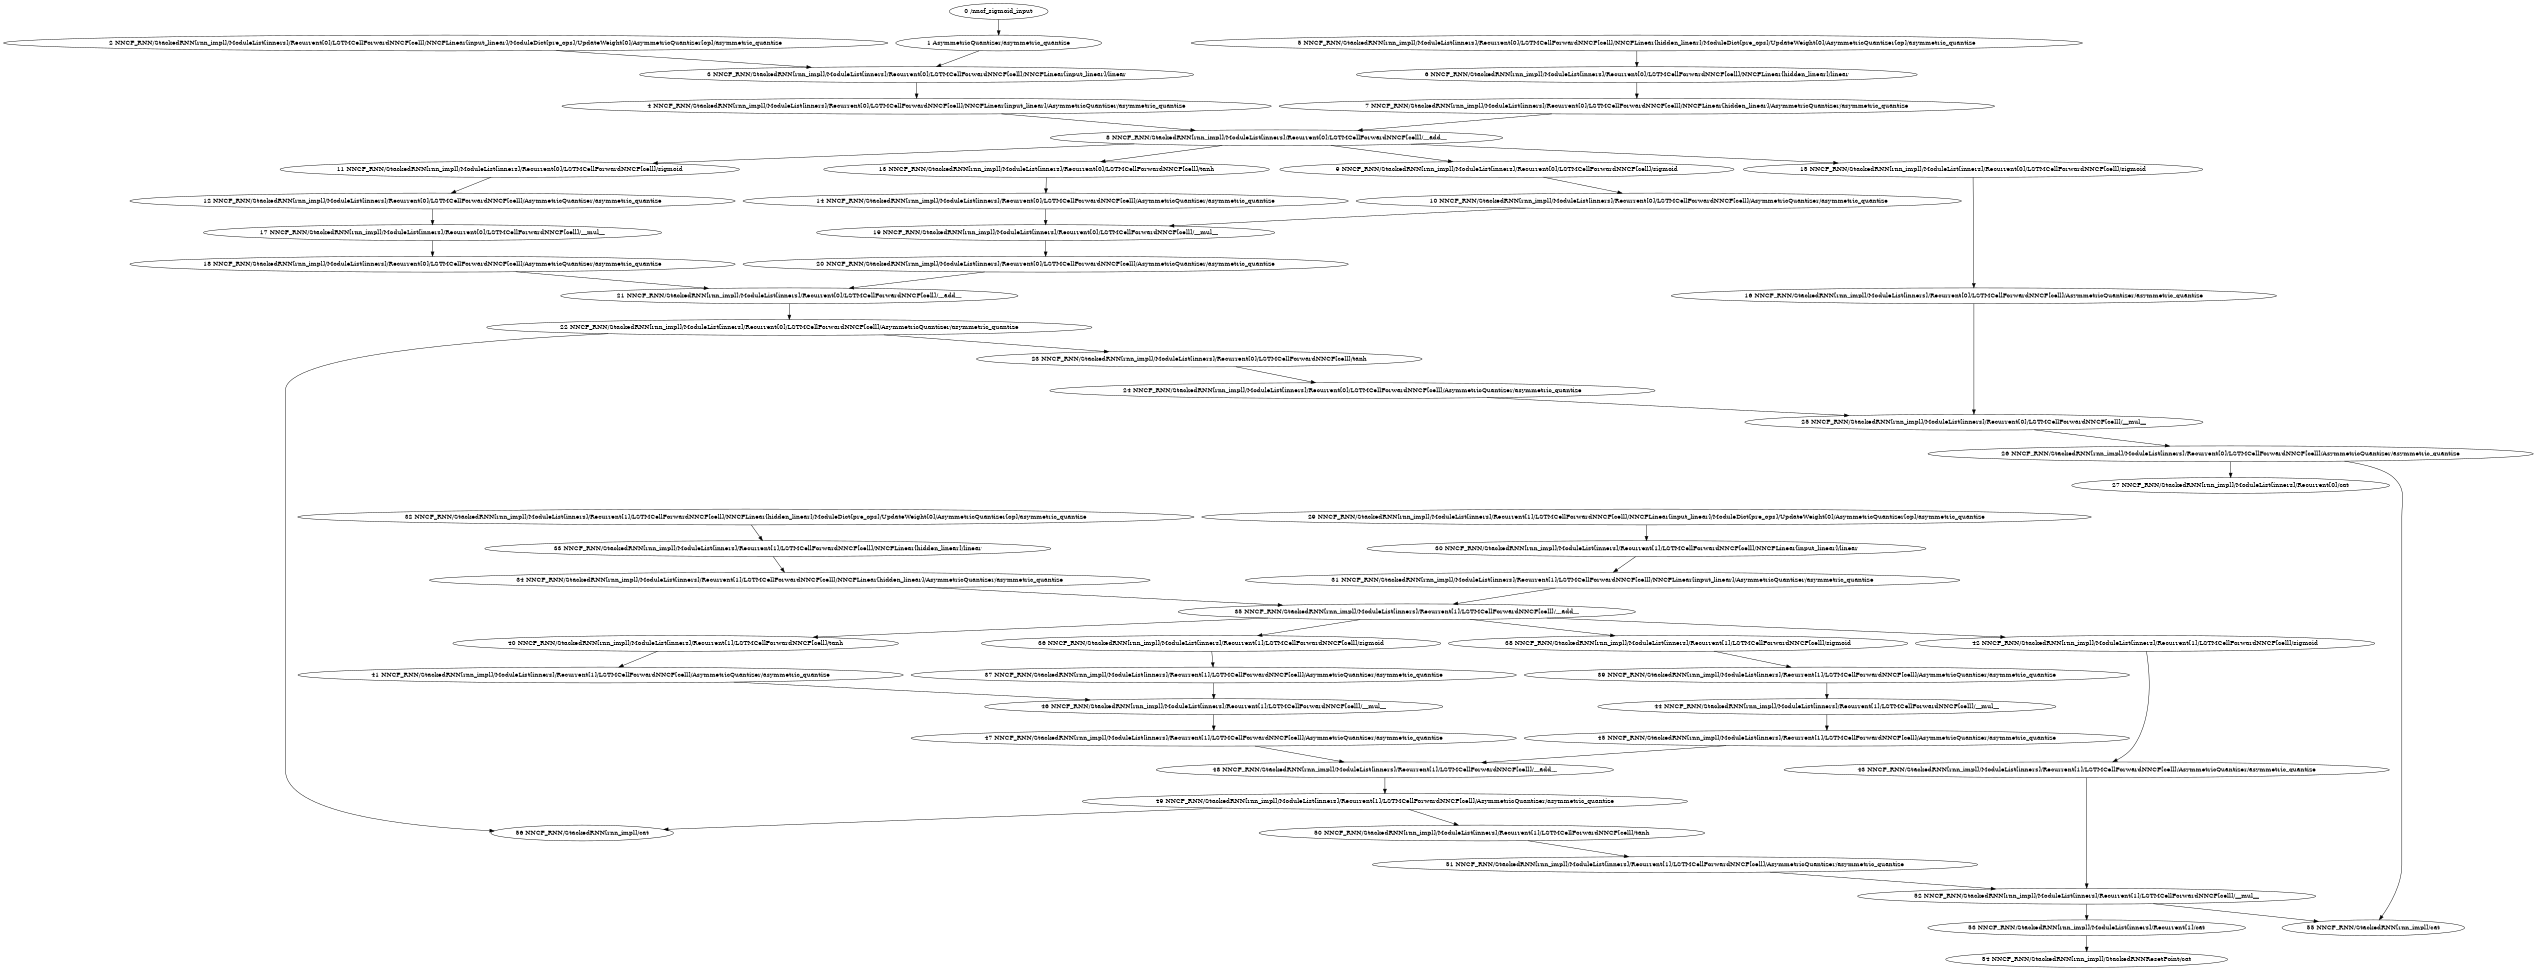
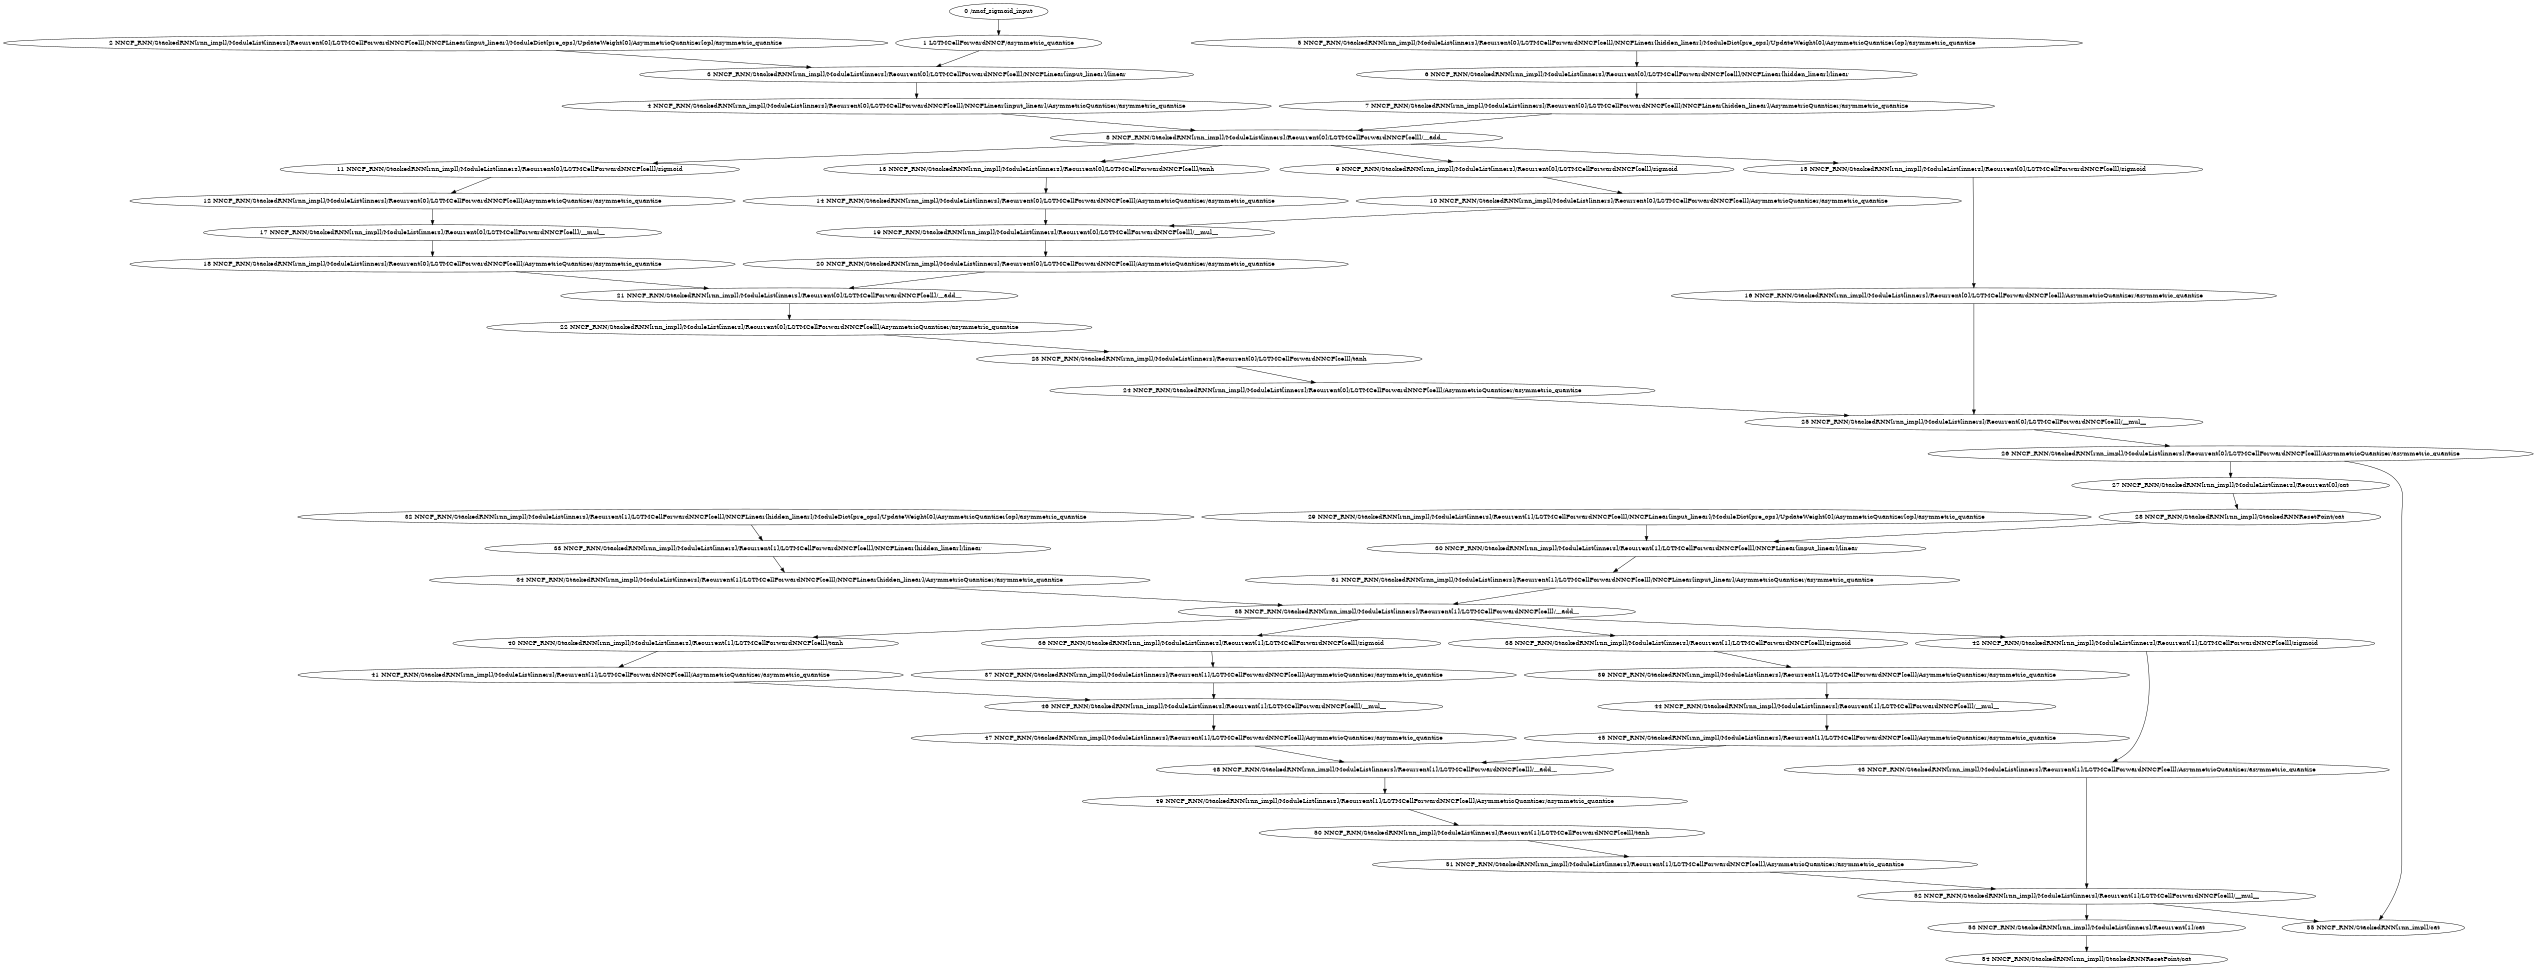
node "1 AsymmetricQuantizer/asymmetric_quantize": label "1 AsymmetricQuantizer/asymmetric_quantize" -> "1 LSTMCellForwardNNCF/asymmetric_quantize"
node "28 NNCF_RNN/StackedRNN[rnn_impl]/StackedRNNResetPoint/cat": added
node "56 NNCF_RNN/StackedRNN[rnn_impl]/cat": removed
